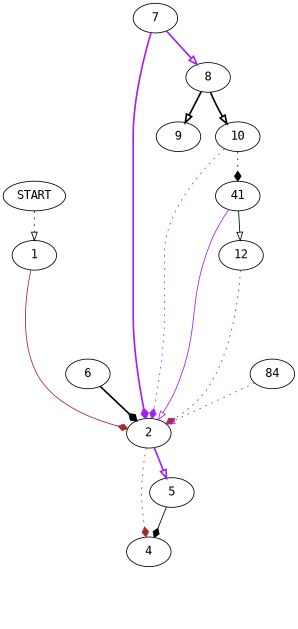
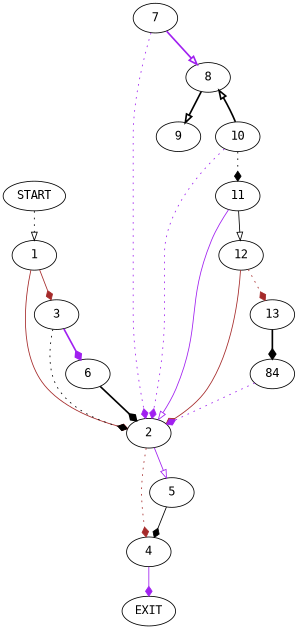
edge "8" -> "10": reversed
node "41": label "41" -> "11"
edge "7" -> "2": style bold -> dotted
node "3": added
node "13": added
edge "12" -> "2": style dotted -> solid
edge "84" -> "2": arrowhead onormal -> diamond
edge "2" -> "5": style bold -> solid
node "EXIT": added
